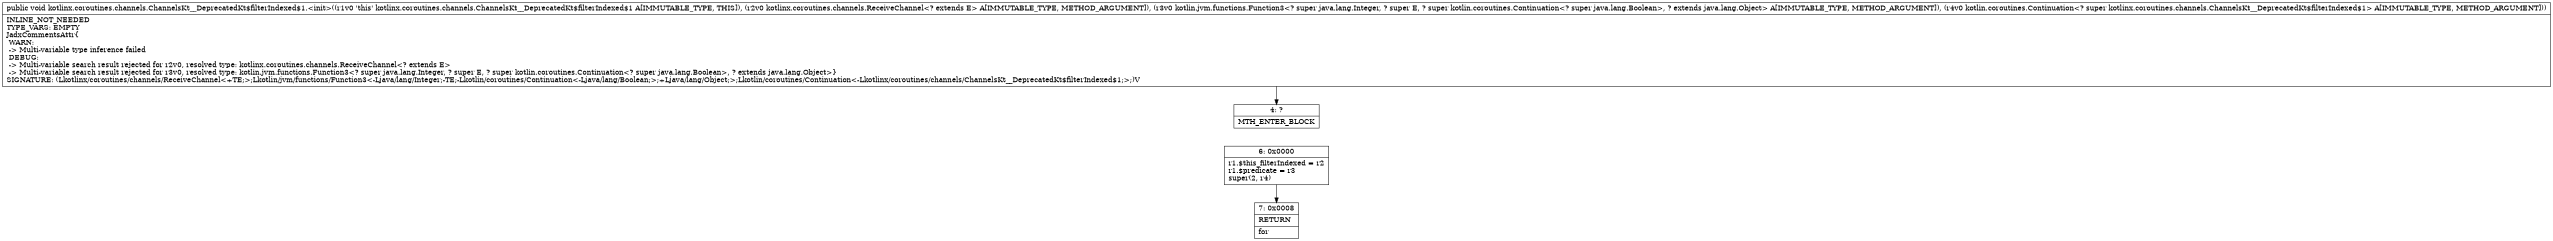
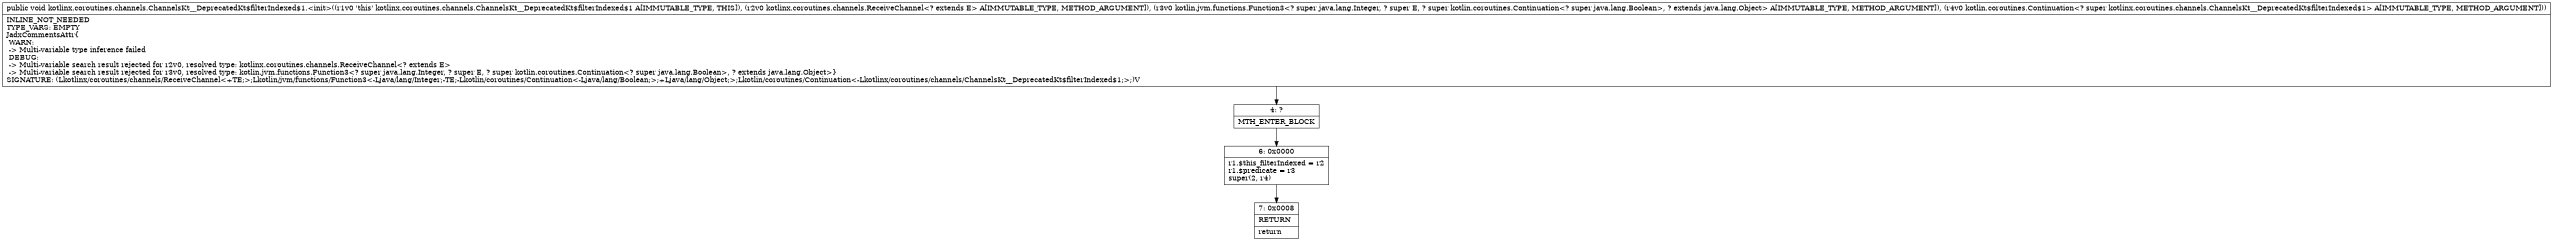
edge "4: ?" -> "6: 0x0000": added
node "7: 0x0008": text "for" -> "return"
